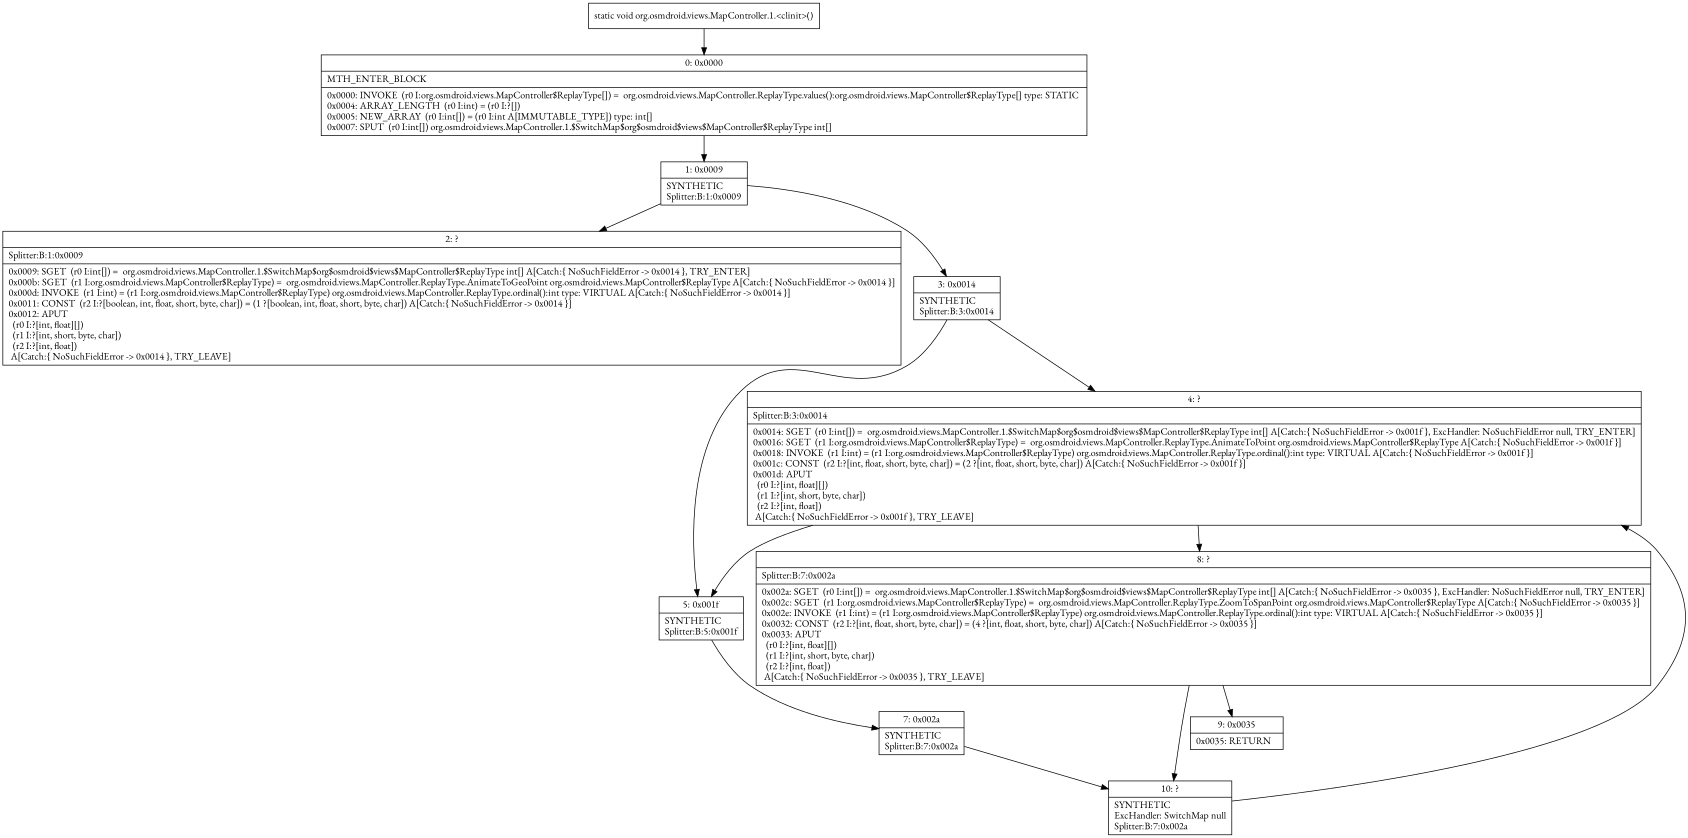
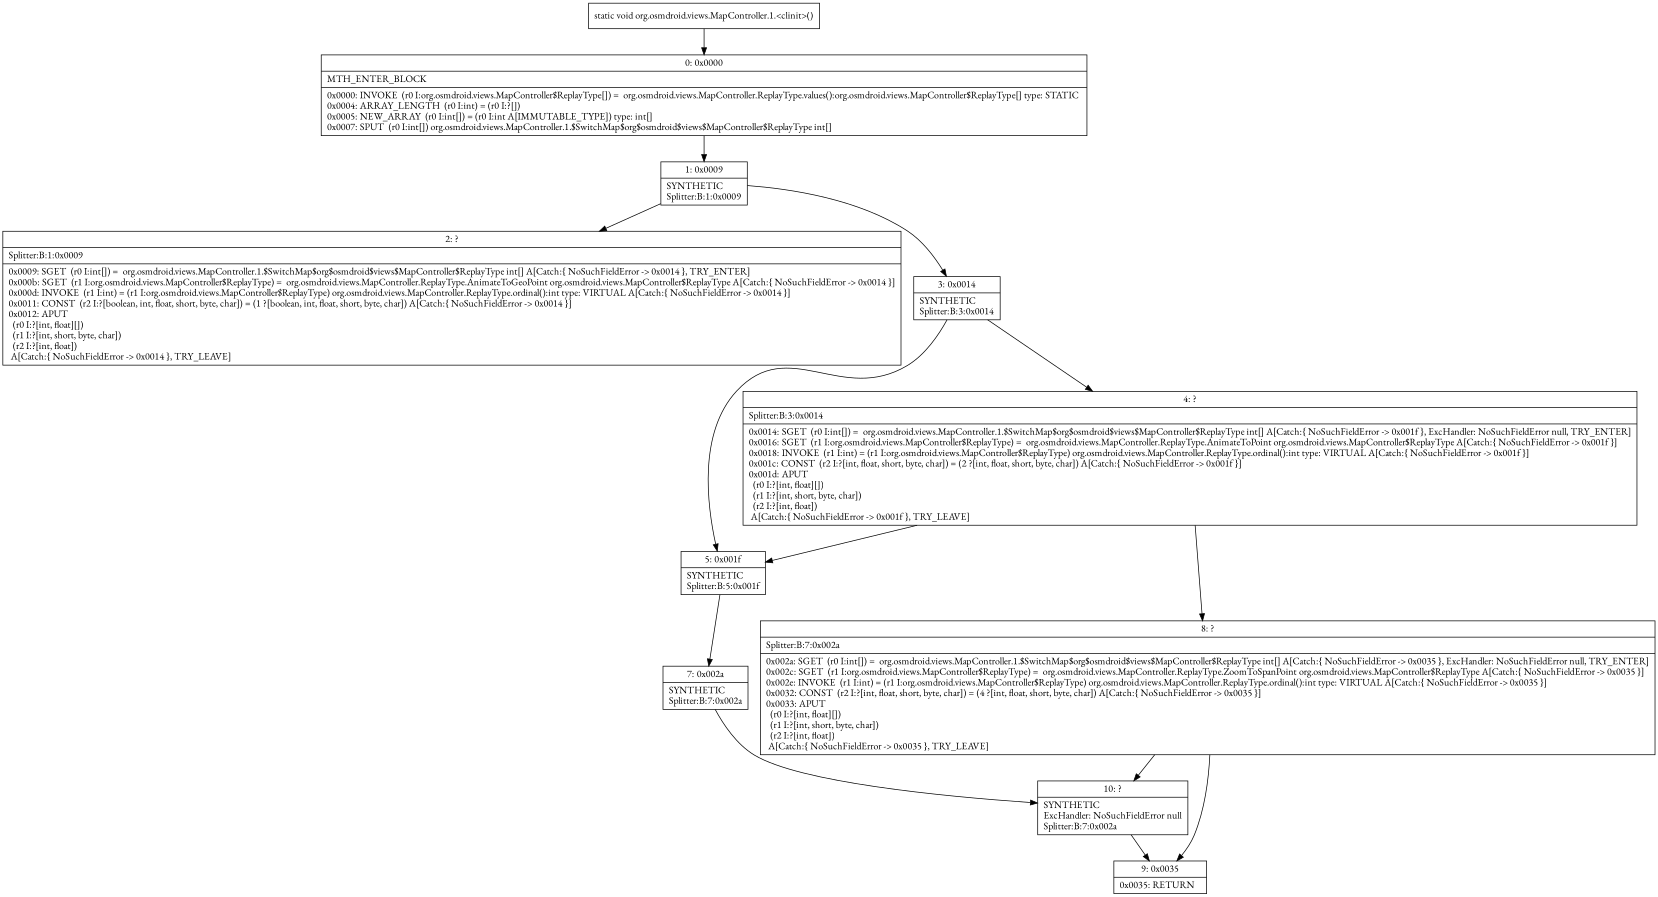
edge "10: ?" -> "4: ?": now "10: ?" -> "9: 0x0035"
node "10: ?": text "ExcHandler: SwitchMap null" -> "ExcHandler: NoSuchFieldError null"
